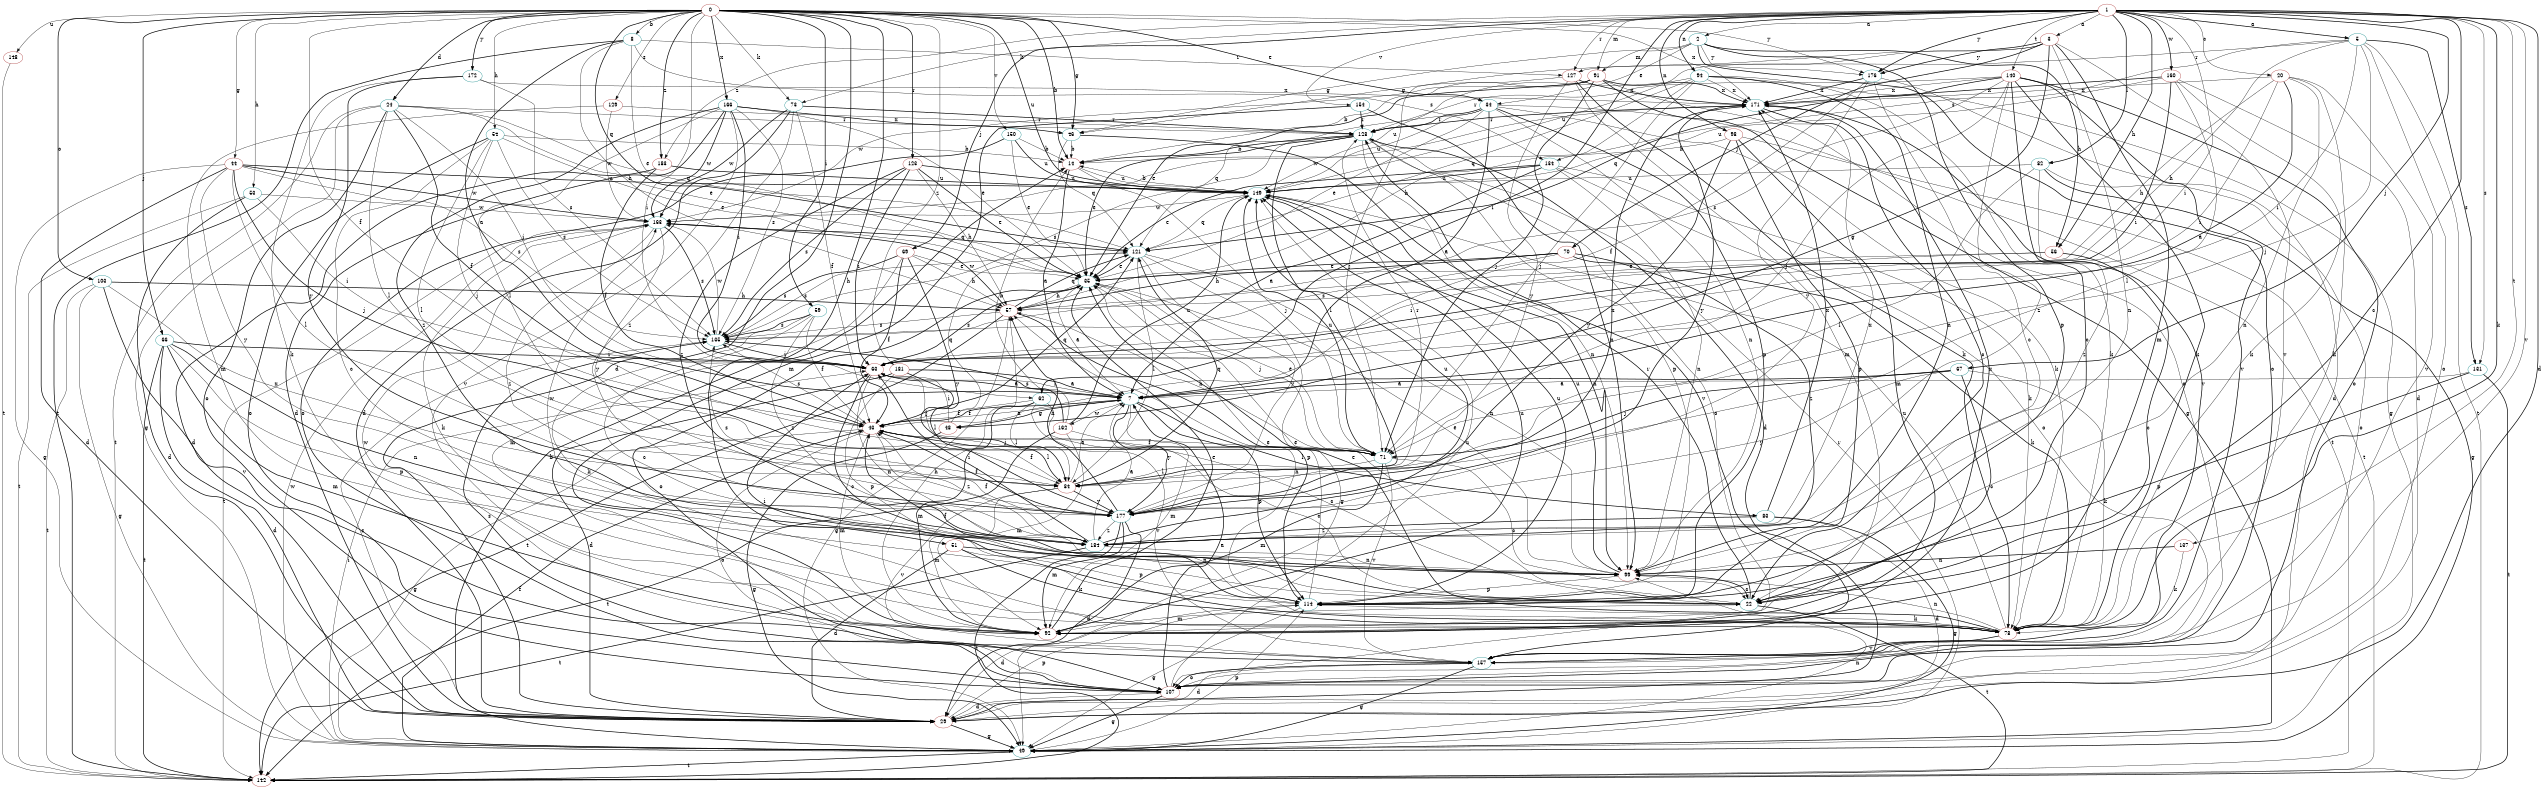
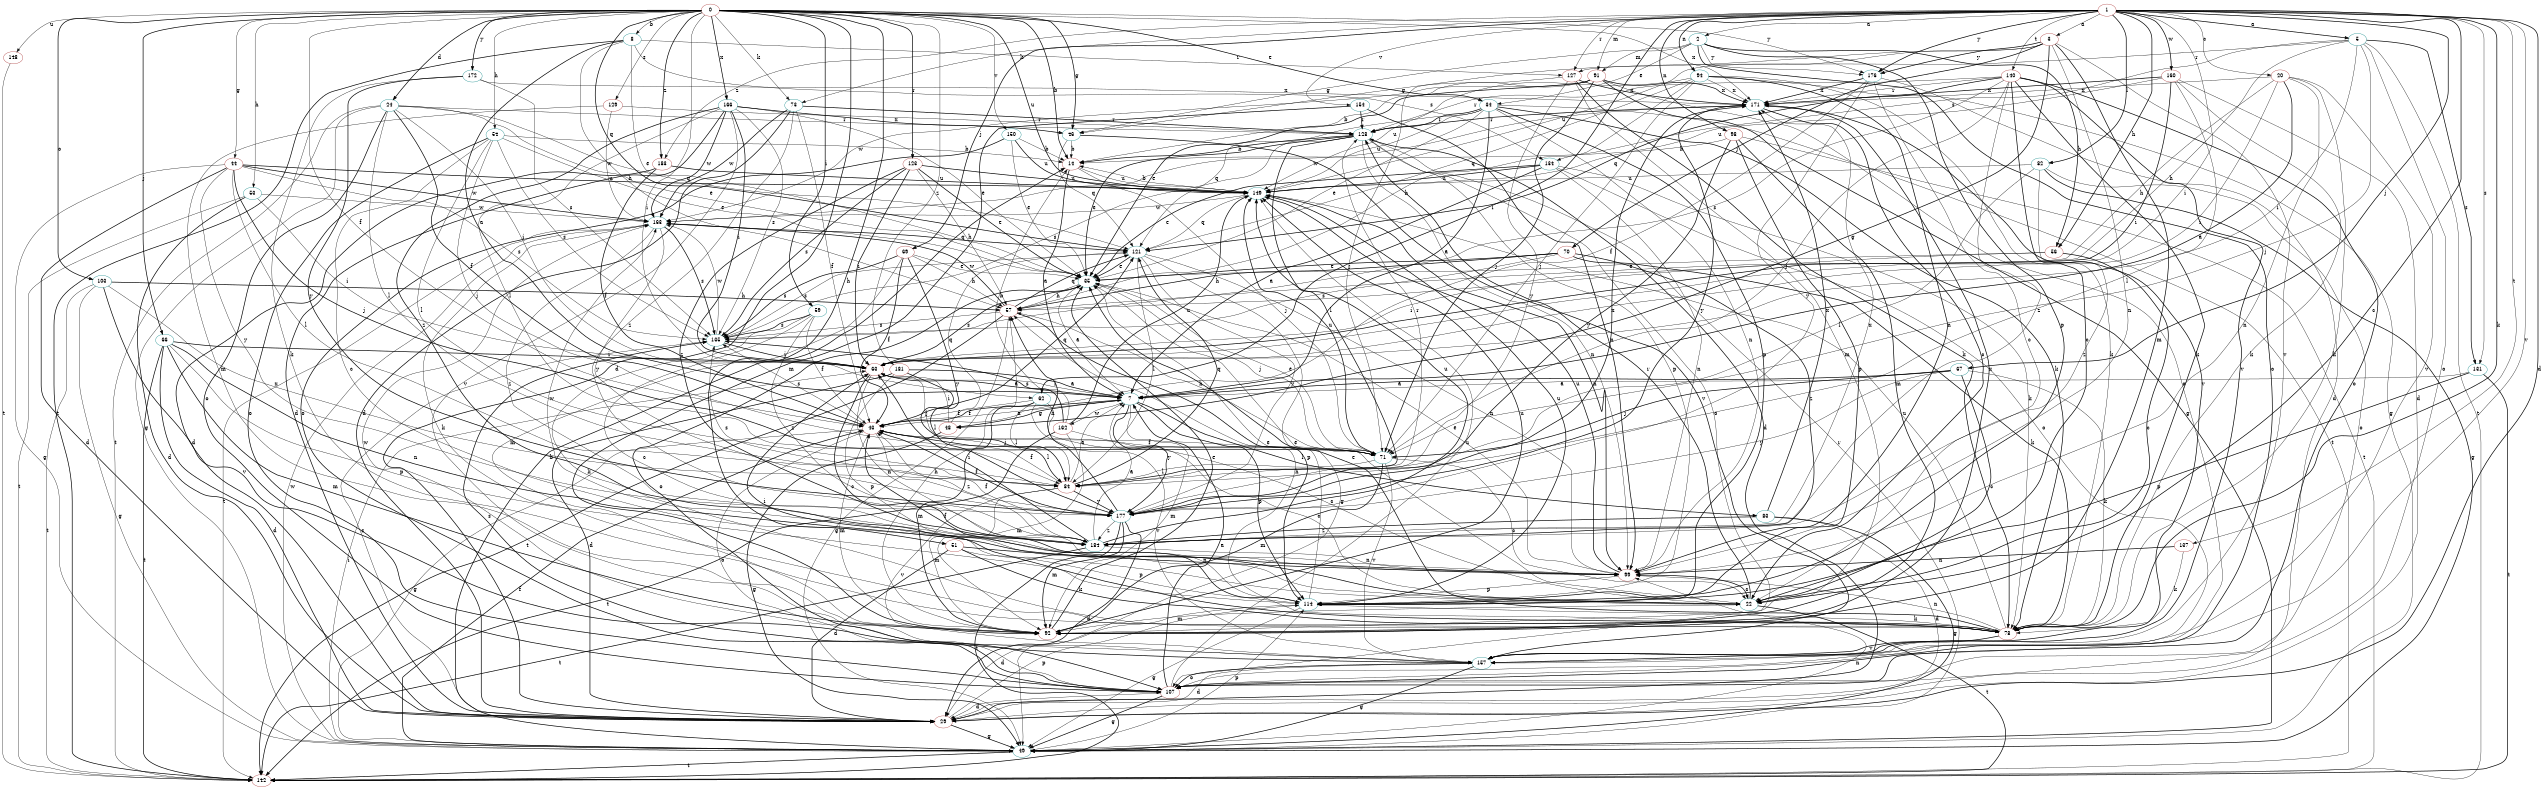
edge "140" -> "171": label "x" -> "r"
edge "34" -> "78": style solid -> bold
